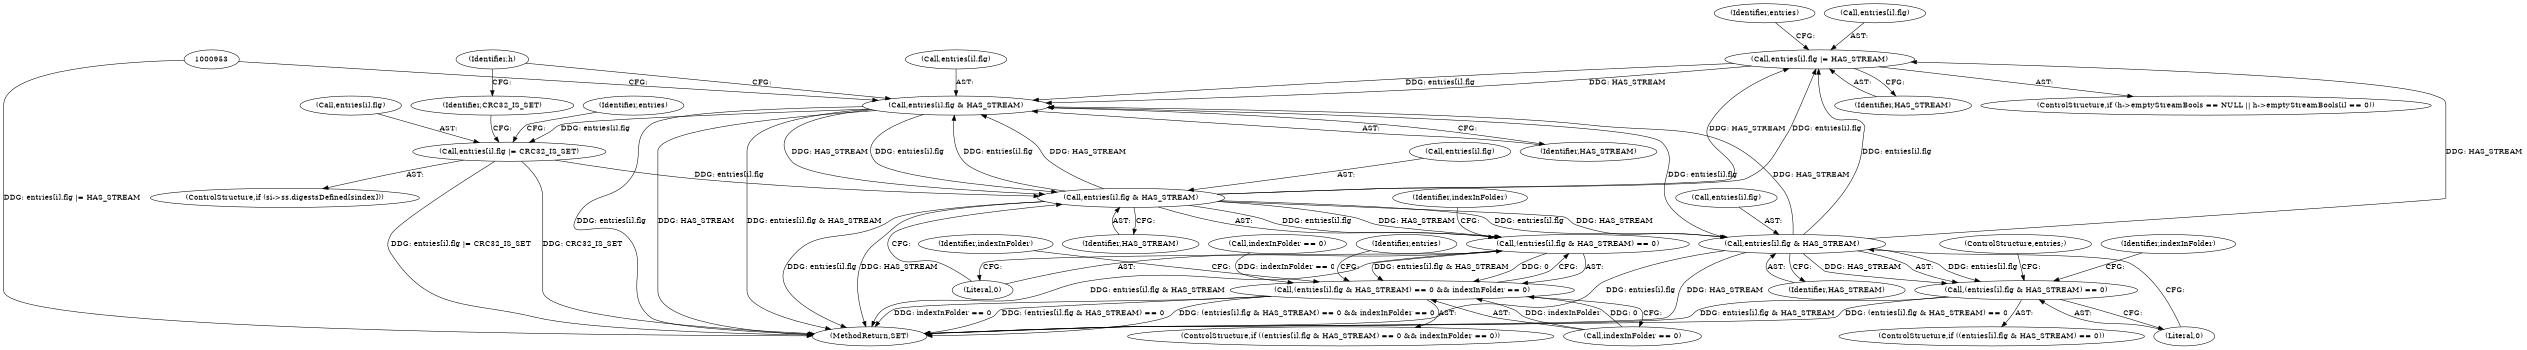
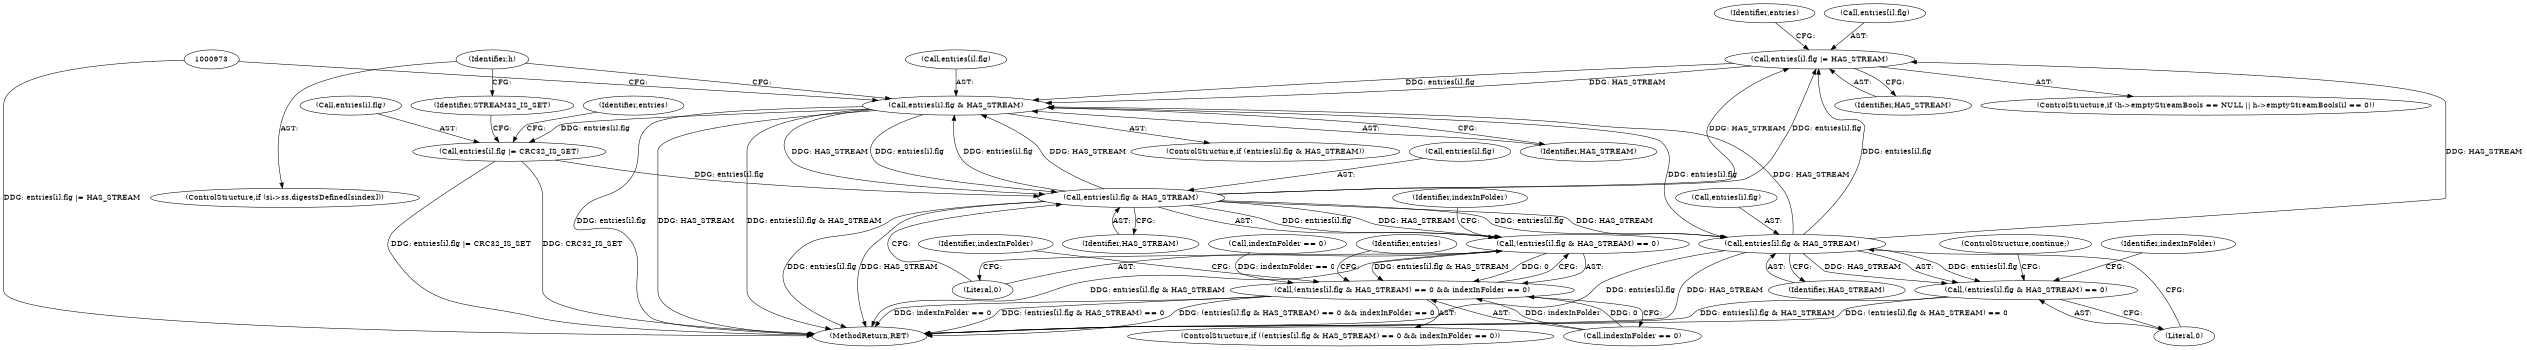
node "1000953": label "1000953" -> "1000973"
node "(Identifier,CRC32_IS_SET)": label "(Identifier,CRC32_IS_SET)" -> "(Identifier,STREAM32_IS_SET)"
node "(ControlStructure,if (entries[i].flg & HAS_STREAM))": added
edge "(Call,entries[i].flg |= CRC32_IS_SET)" -> "(ControlStructure,if (si->ss.digestsDefined[sindex]))": now "(Identifier,h)" -> "(ControlStructure,if (si->ss.digestsDefined[sindex]))"
node "(ControlStructure,entries;)": label "(ControlStructure,entries;)" -> "(ControlStructure,continue;)"
node "(MethodReturn,SET)": label "(MethodReturn,SET)" -> "(MethodReturn,RET)"
node "(ControlStructure,if ((entries[i].flg & HAS_STREAM) == 0))": removed
